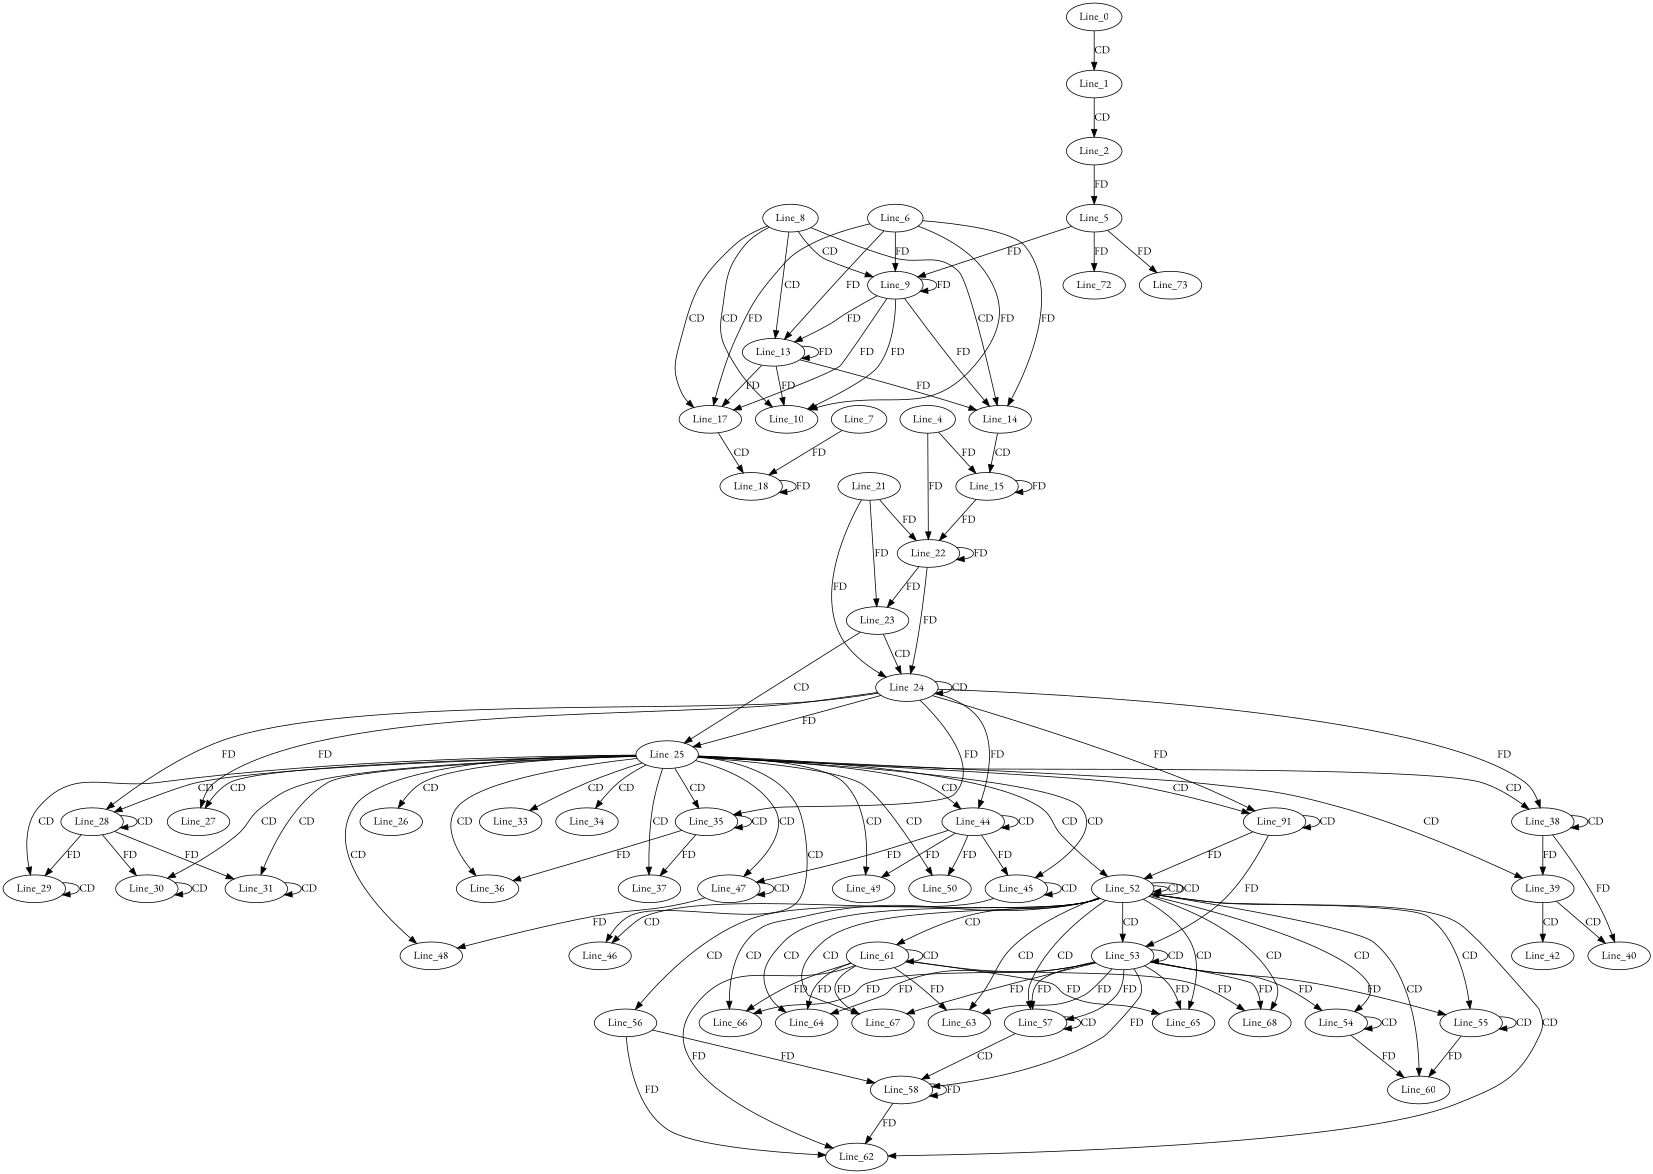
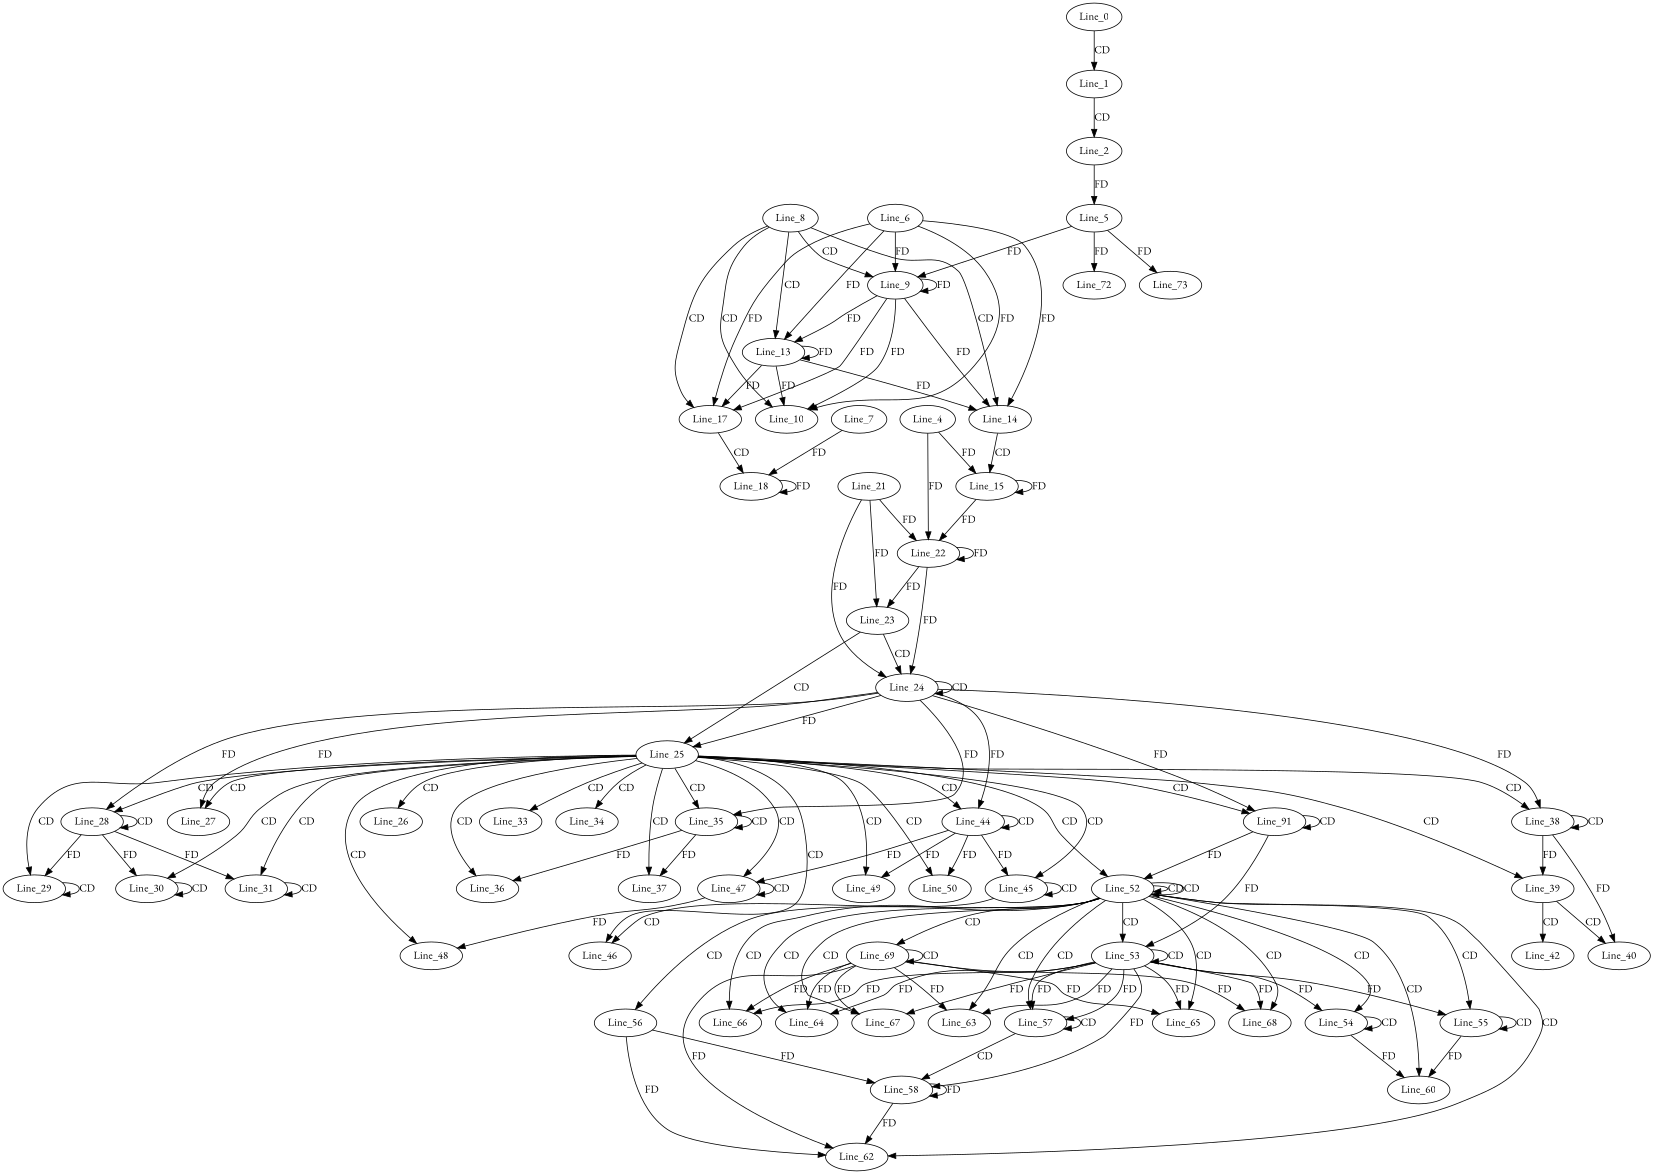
node "Line_61": label "Line_61" -> "Line_69"
